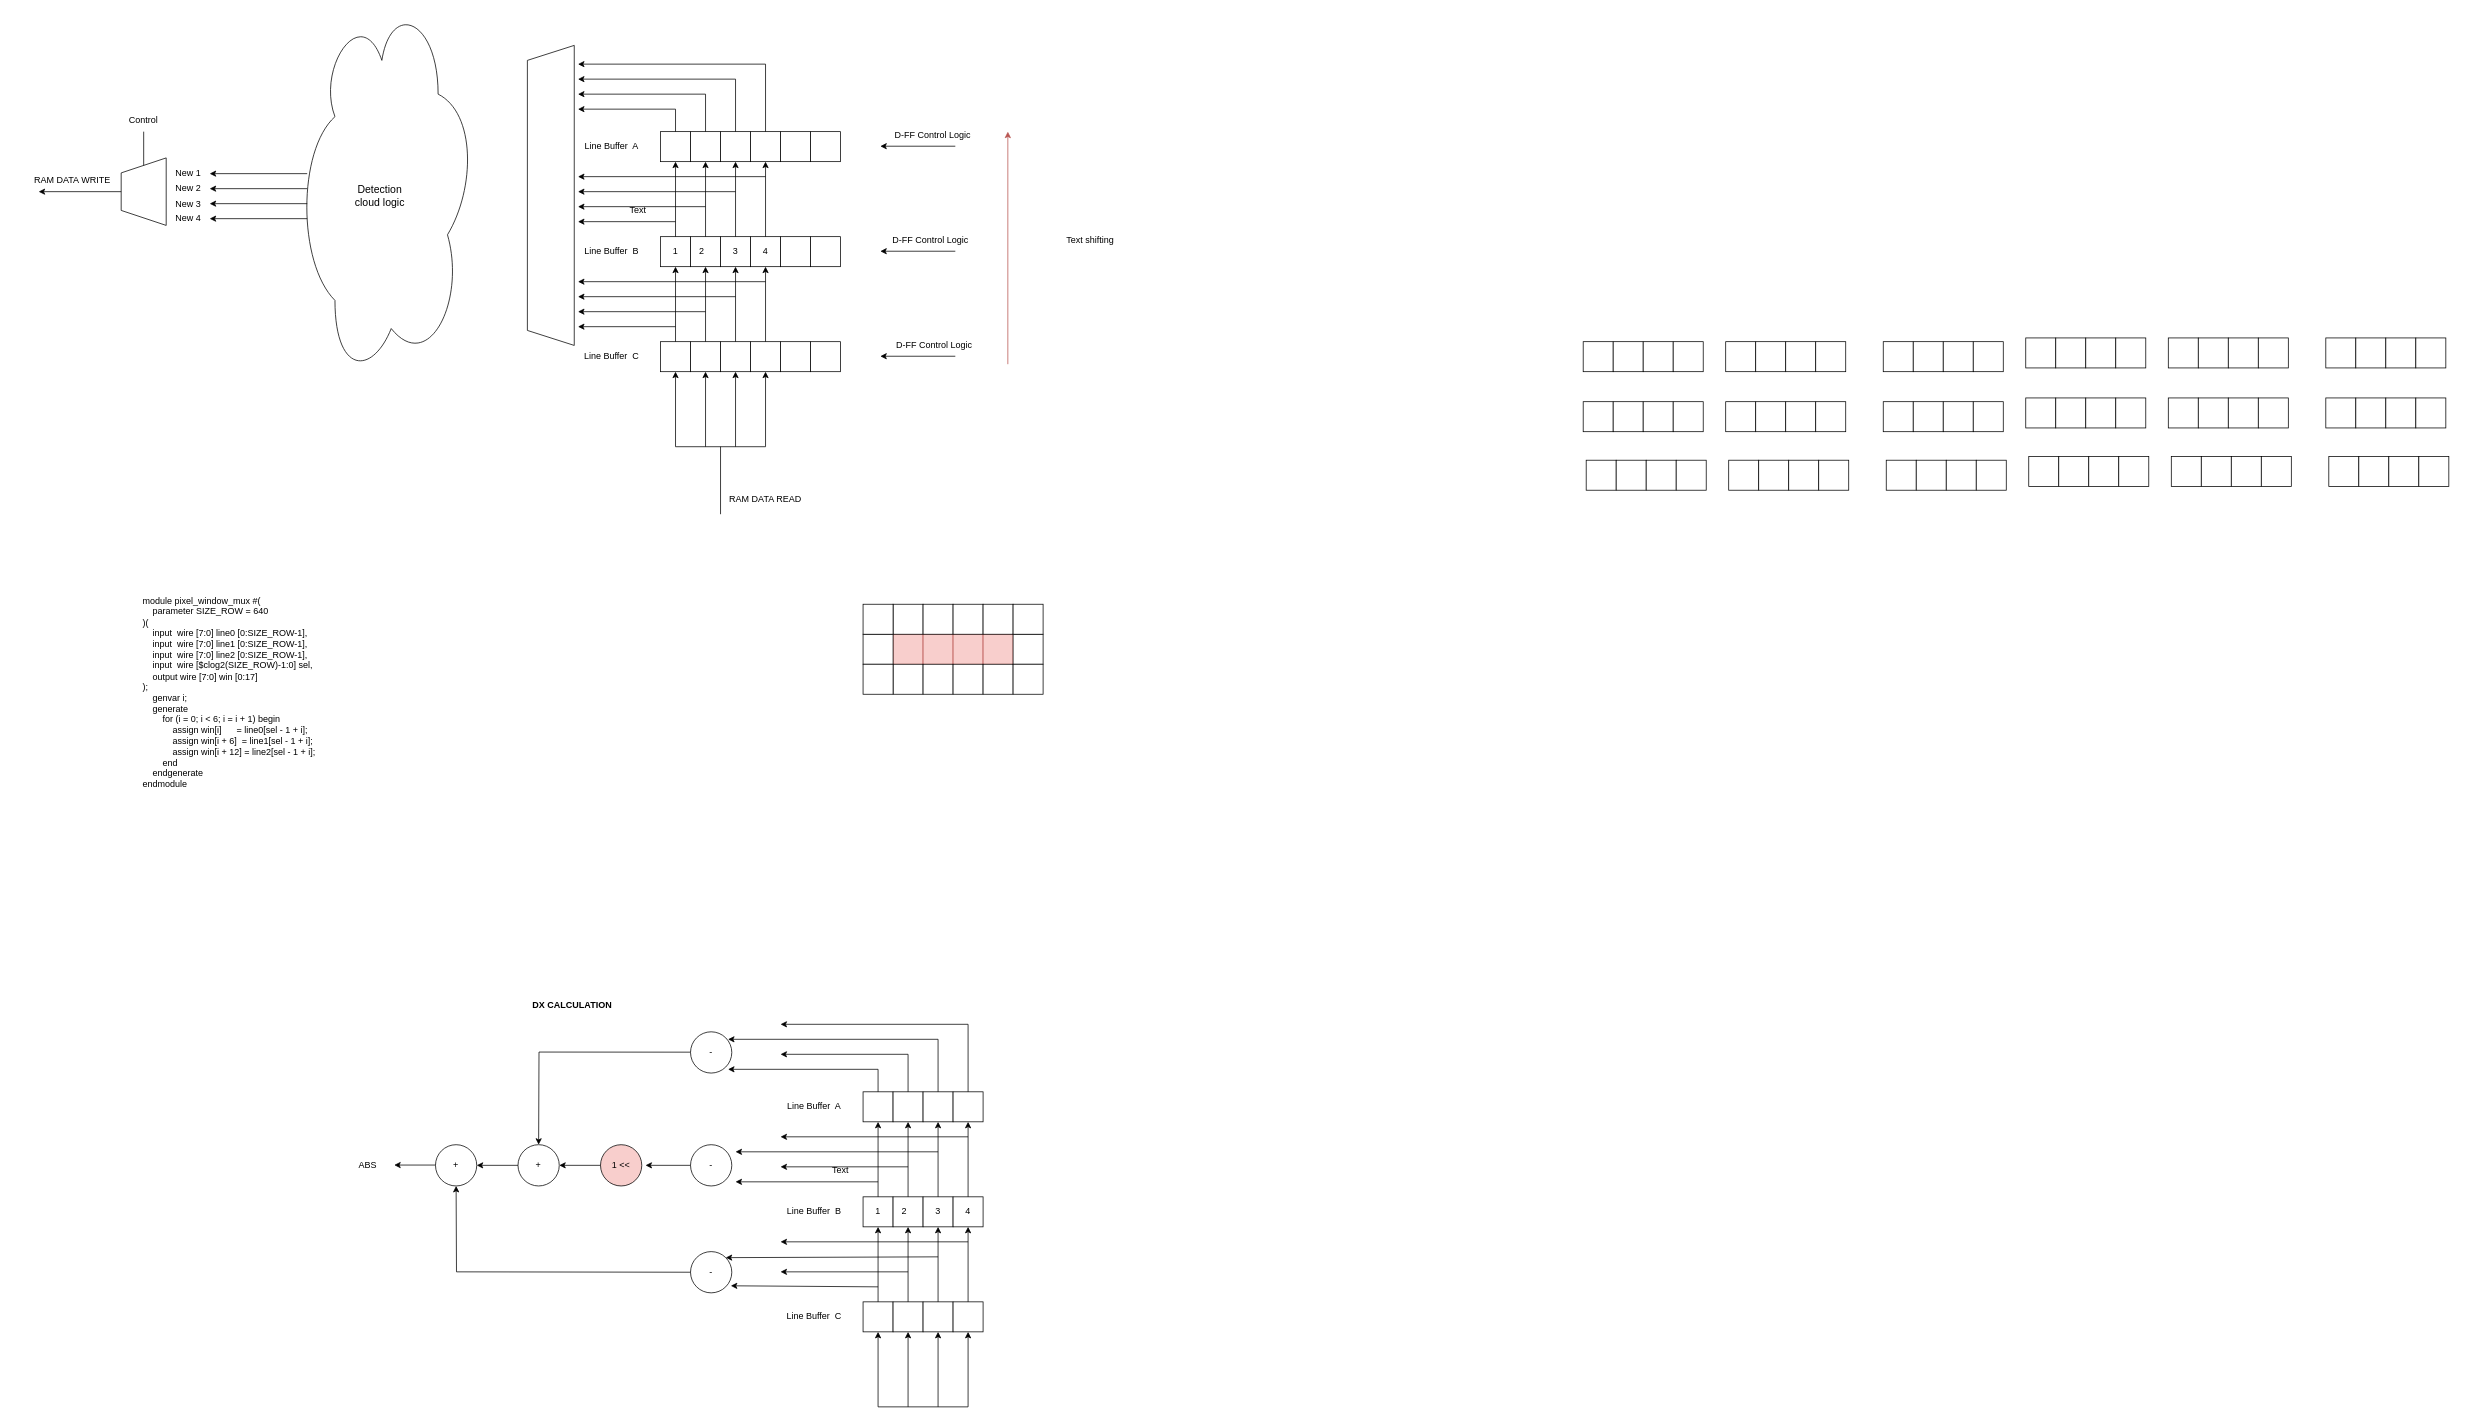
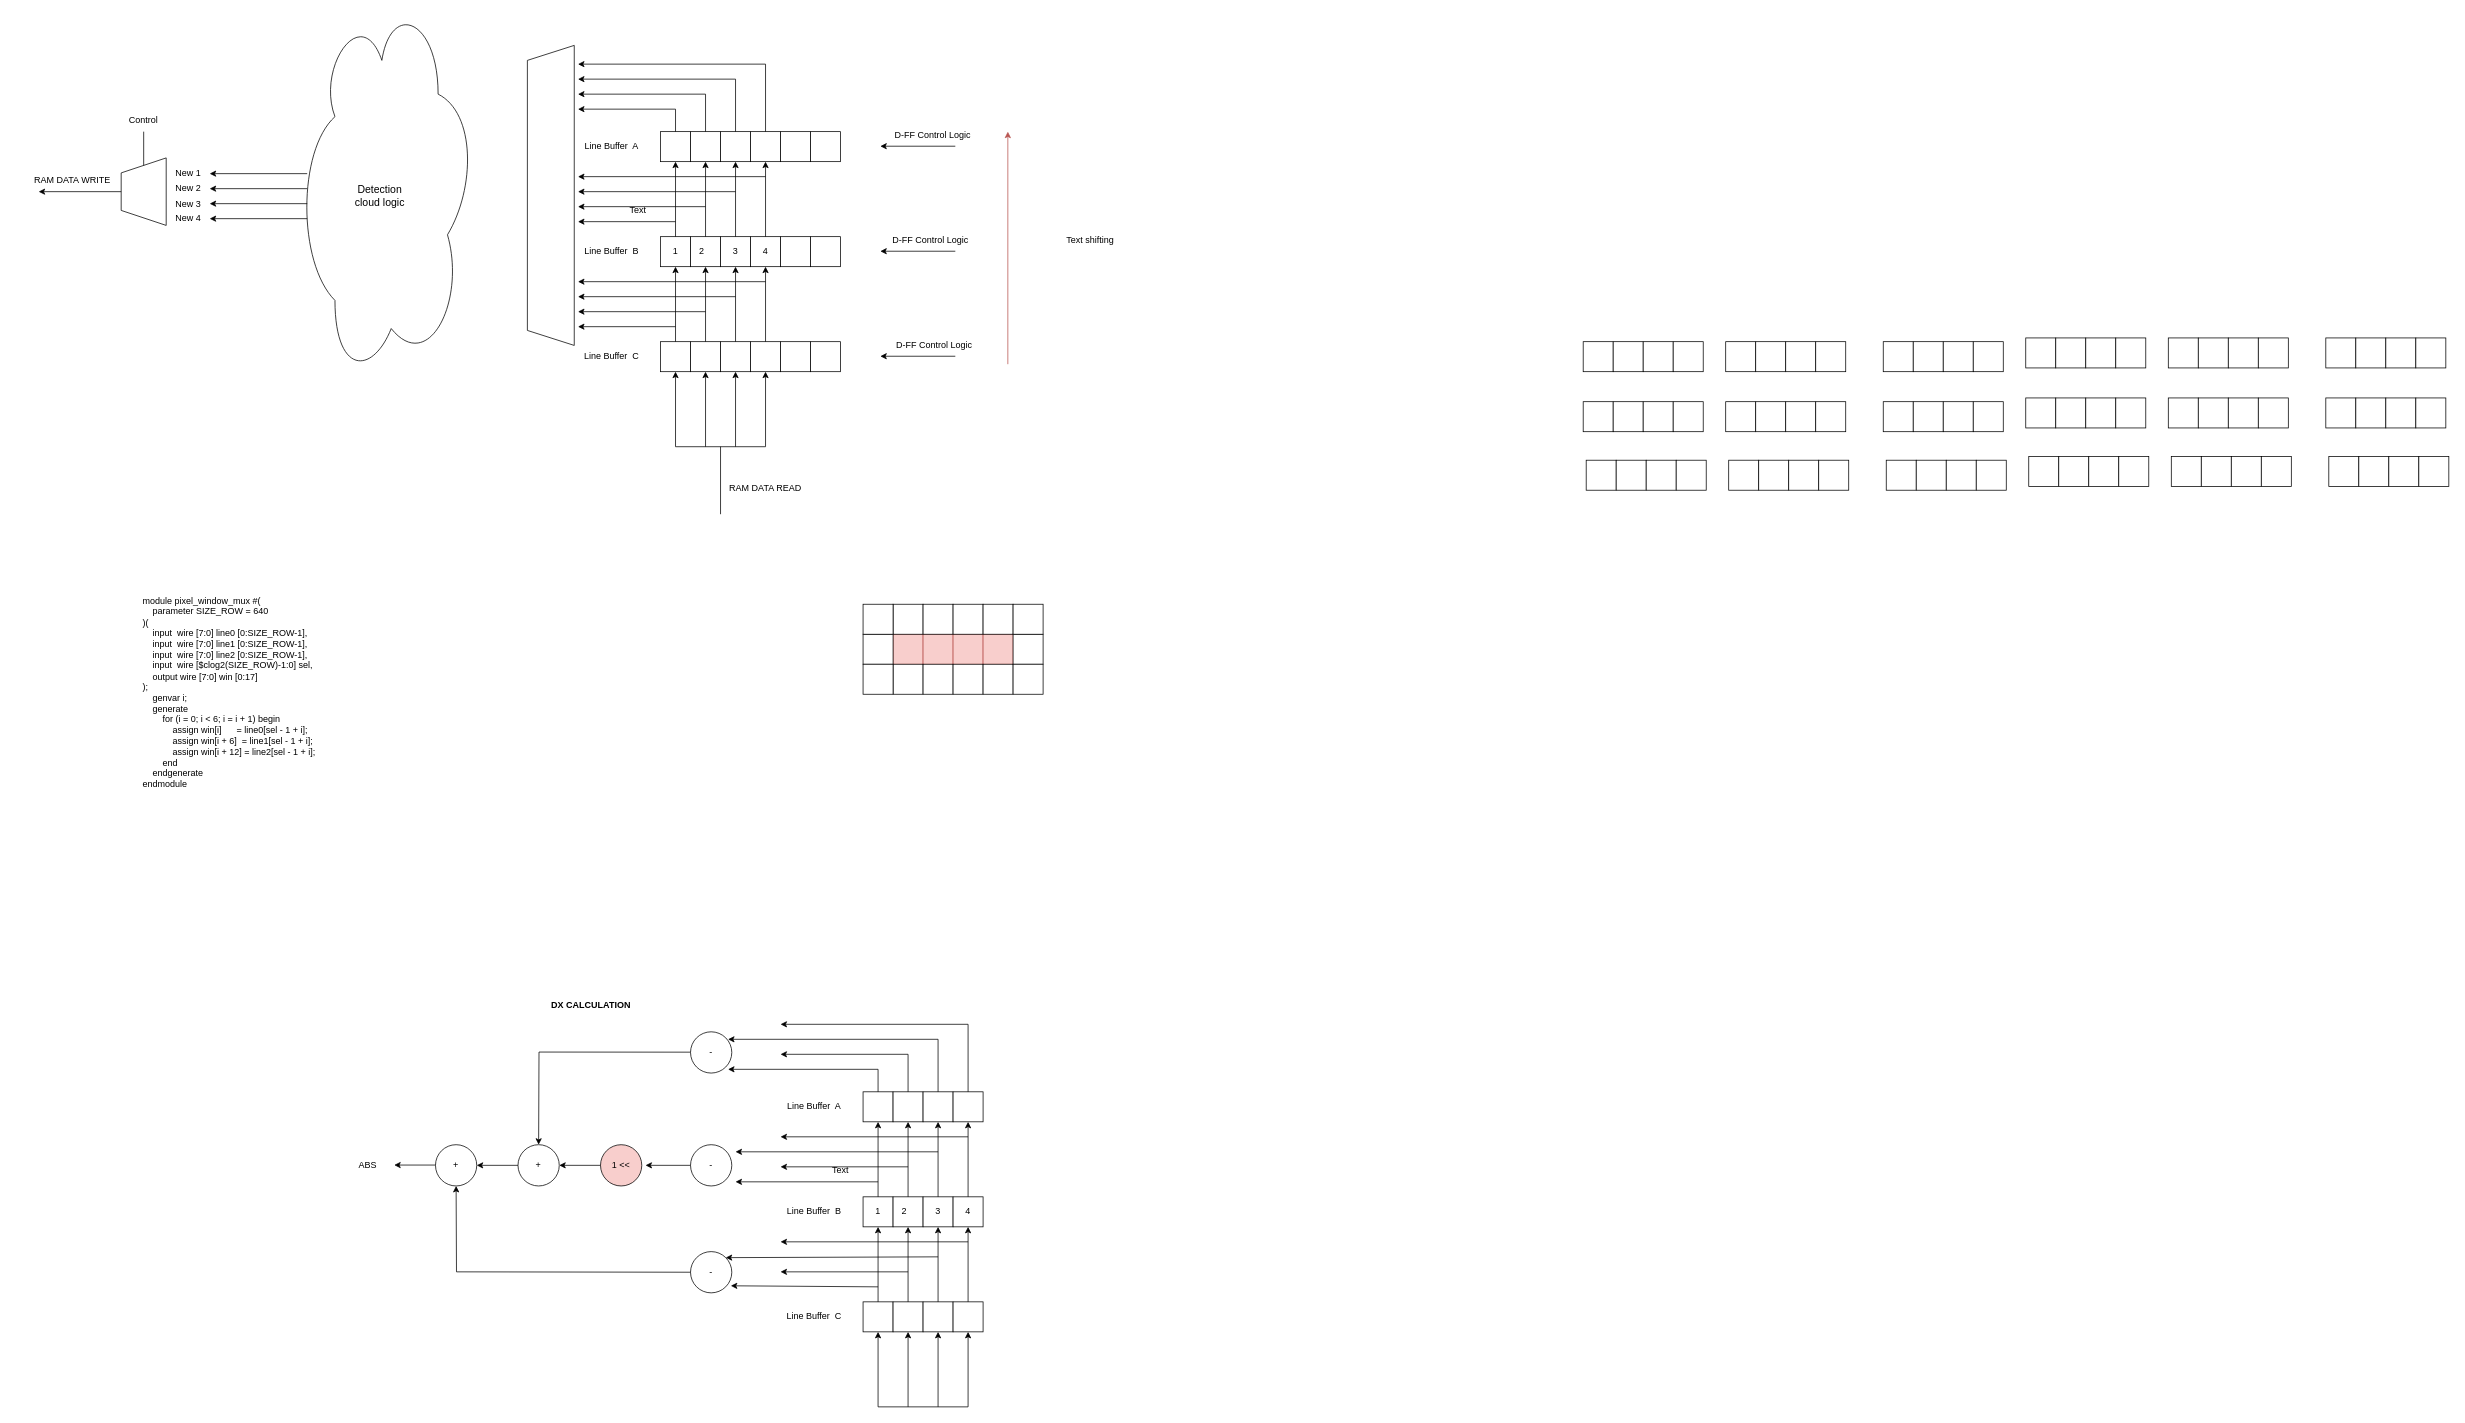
node "RAM DATA READ": moved (765, 499) -> (765, 488)
node "DX CALCULATION": moved (572, 1005) -> (591, 1005)
